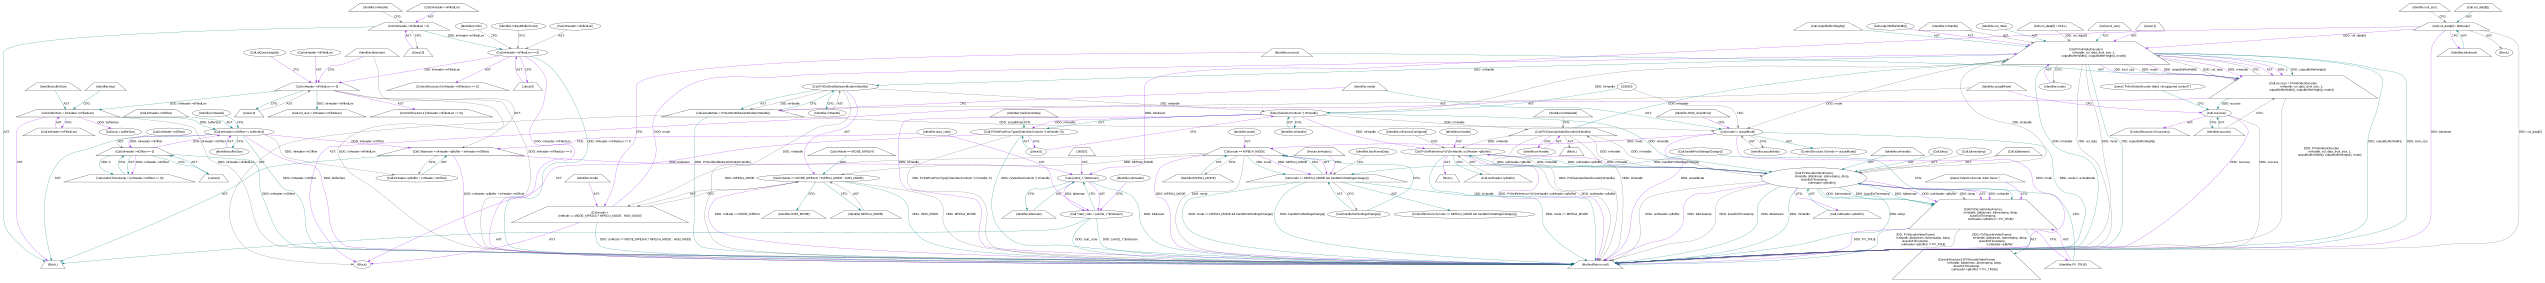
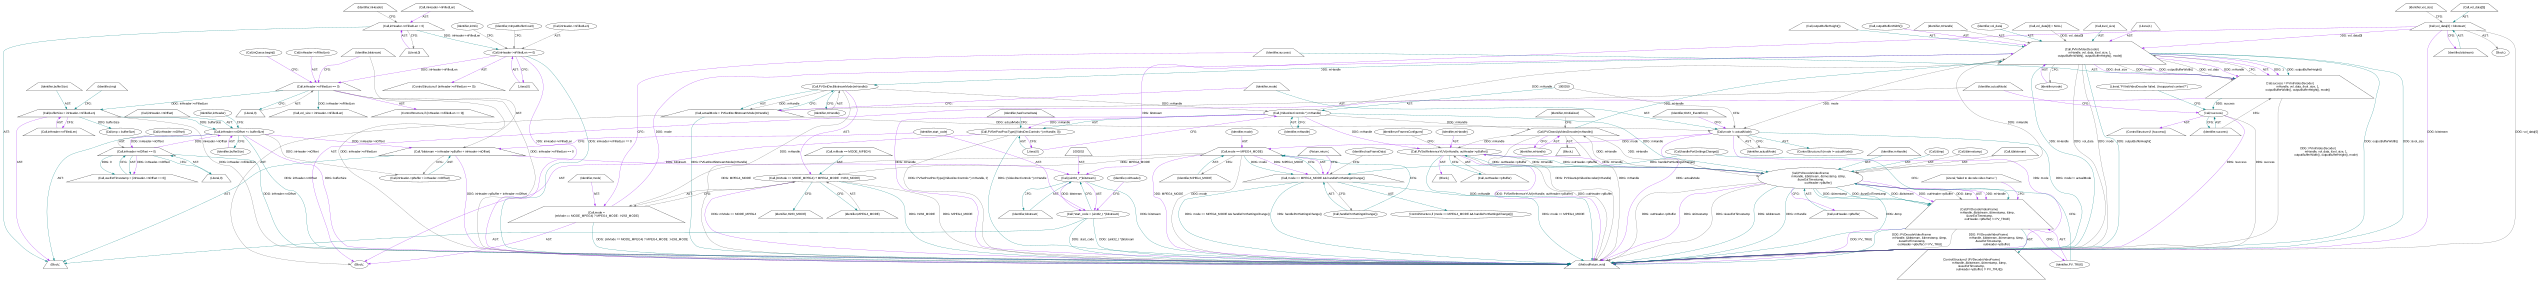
edge "(Call,bufferSize = inHeader->nFilledLen)" -> "(Call,tmp = bufferSize)": color purple -> teal
node "(Return,inHeader;)": label "(Return,inHeader;)" -> "(Return,return;)"
node "(Identifier,PV_TRUE)": shape trapezium -> ellipse
